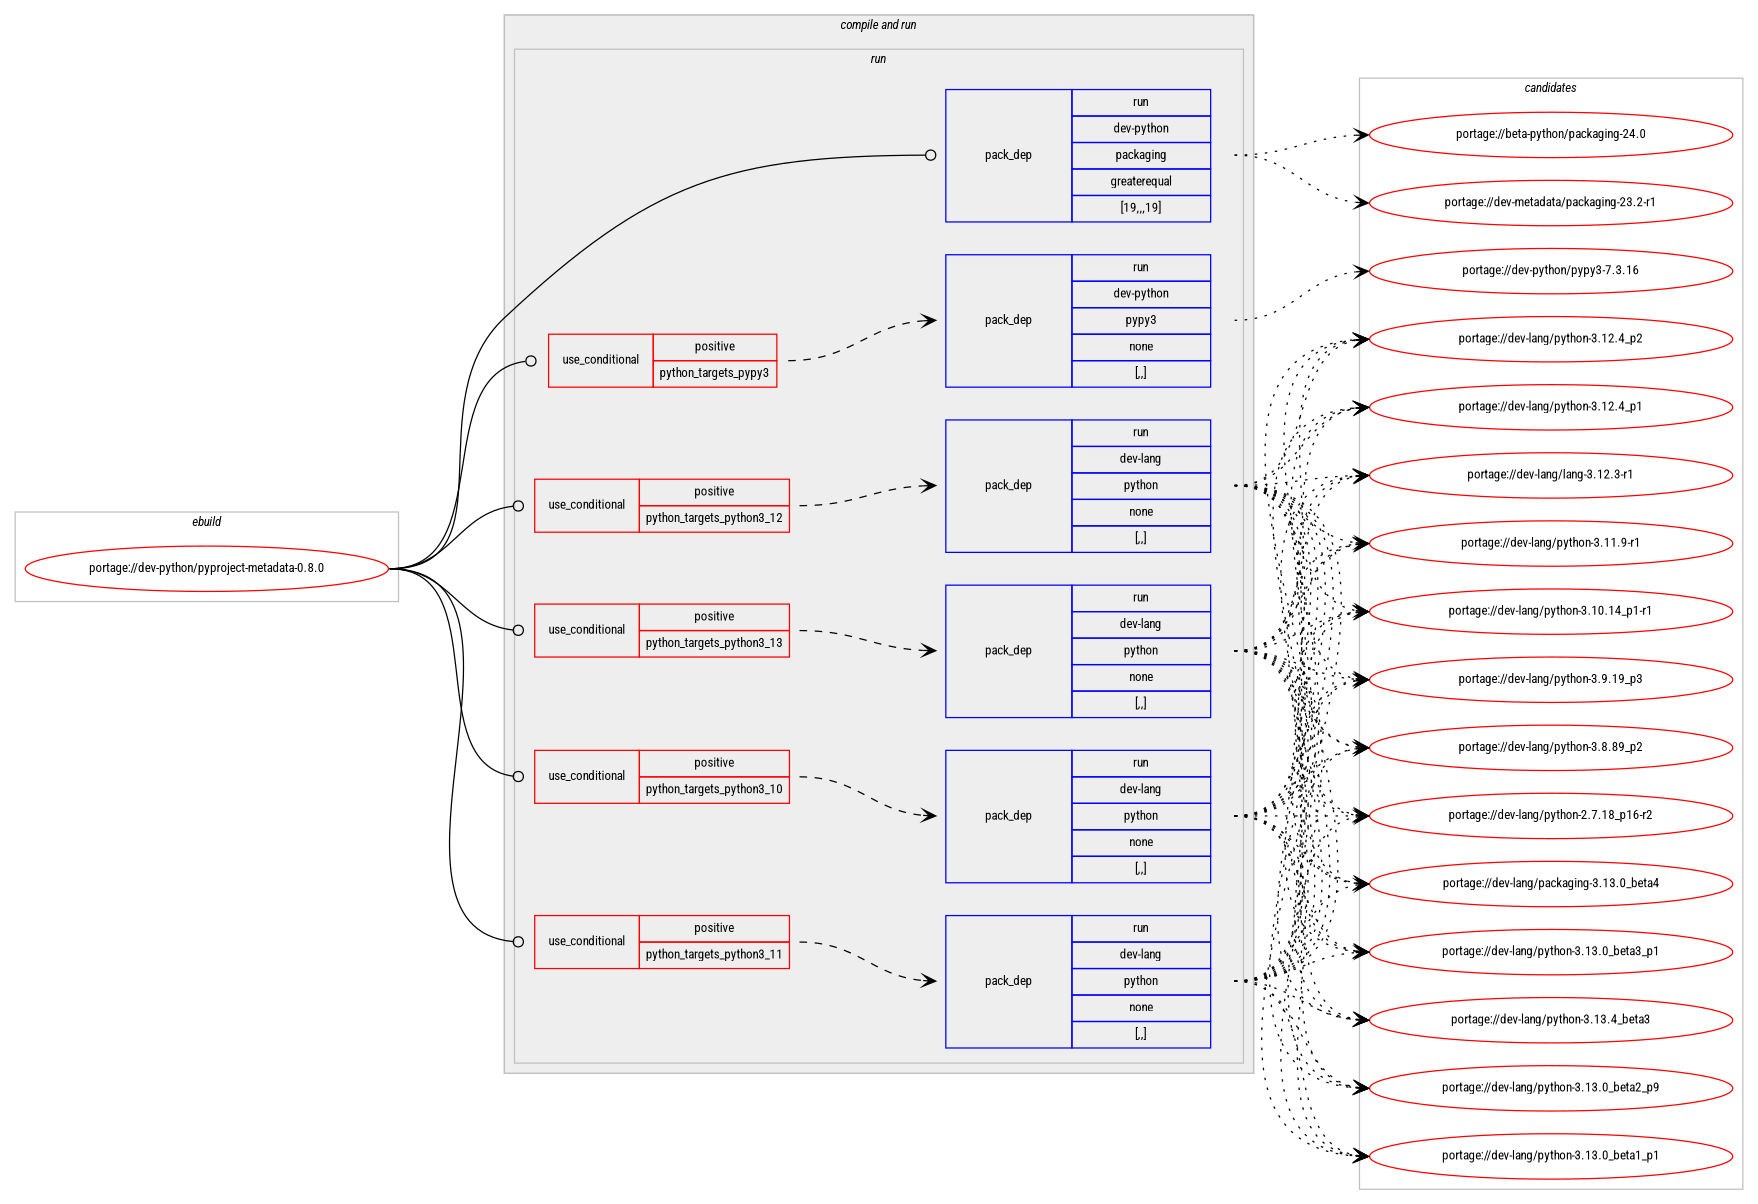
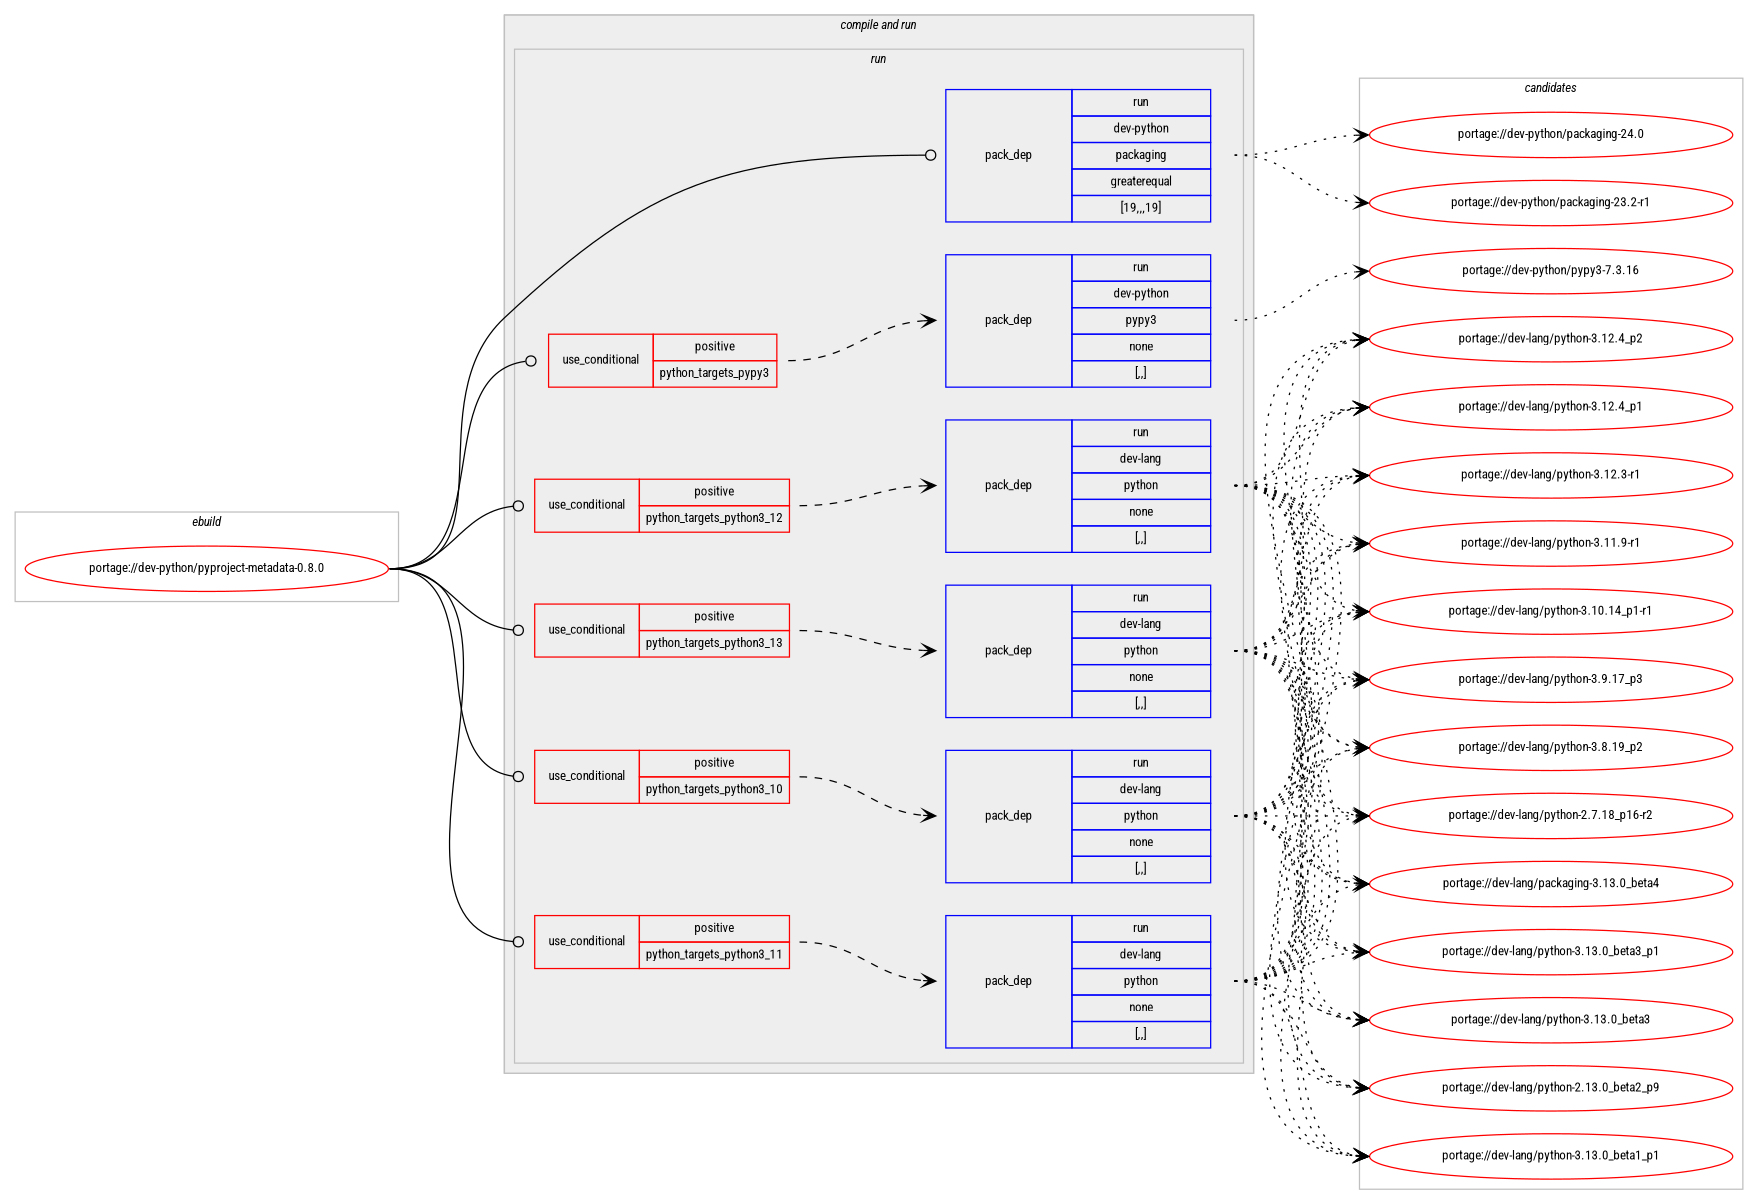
node "portage://beta-python/packaging-24.0": label "portage://beta-python/packaging-24.0" -> "portage://dev-python/packaging-24.0"
node "portage://dev-metadata/packaging-23.2-r1": label "portage://dev-metadata/packaging-23.2-r1" -> "portage://dev-python/packaging-23.2-r1"
node "portage://dev-lang/lang-3.12.3-r1": label "portage://dev-lang/lang-3.12.3-r1" -> "portage://dev-lang/python-3.12.3-r1"
node "portage://dev-lang/python-3.9.19_p3": label "portage://dev-lang/python-3.9.19_p3" -> "portage://dev-lang/python-3.9.17_p3"
node "portage://dev-lang/python-3.8.89_p2": label "portage://dev-lang/python-3.8.89_p2" -> "portage://dev-lang/python-3.8.19_p2"
node "portage://dev-lang/python-3.13.4_beta3": label "portage://dev-lang/python-3.13.4_beta3" -> "portage://dev-lang/python-3.13.0_beta3"
node "portage://dev-lang/python-3.13.0_beta2_p9": label "portage://dev-lang/python-3.13.0_beta2_p9" -> "portage://dev-lang/python-2.13.0_beta2_p9"
